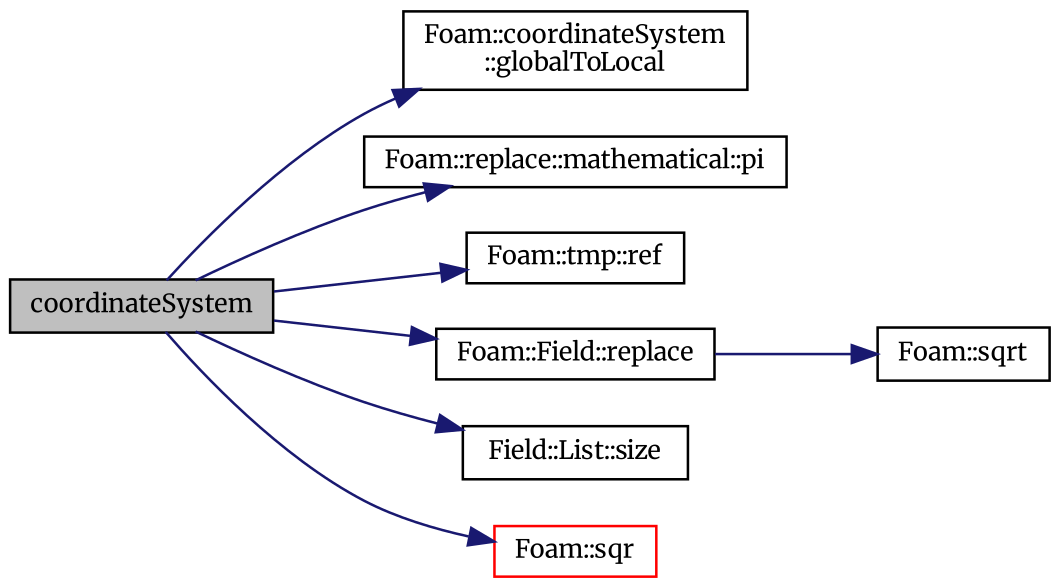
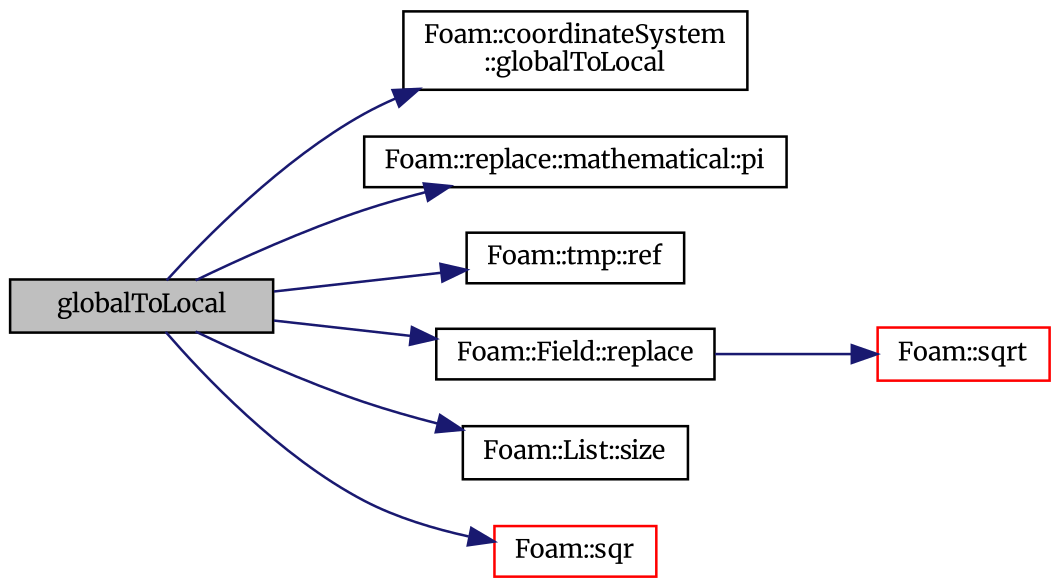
node "coordinateSystem": label "coordinateSystem" -> "globalToLocal"
node "Foam::sqrt": color black -> red
node "Field::List::size": label "Field::List::size" -> "Foam::List::size"
